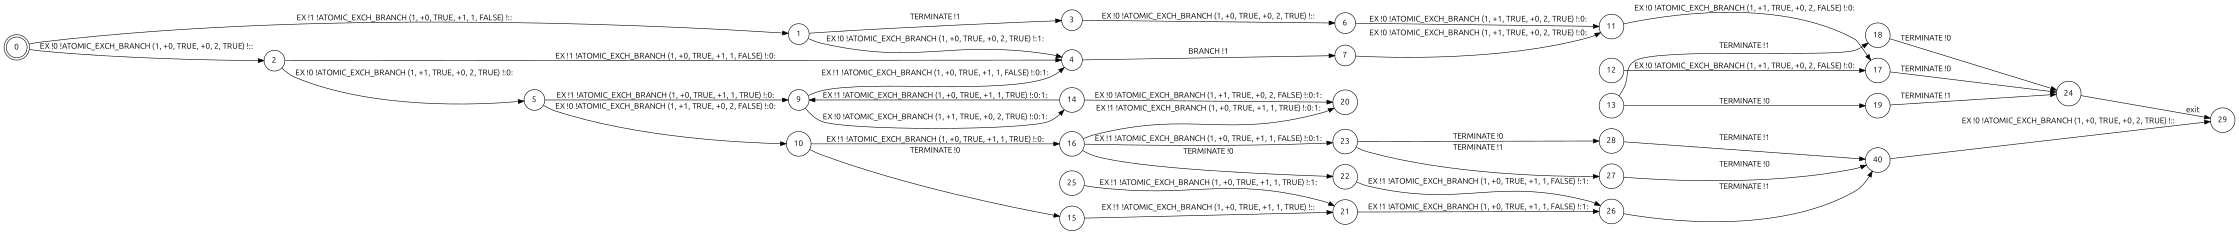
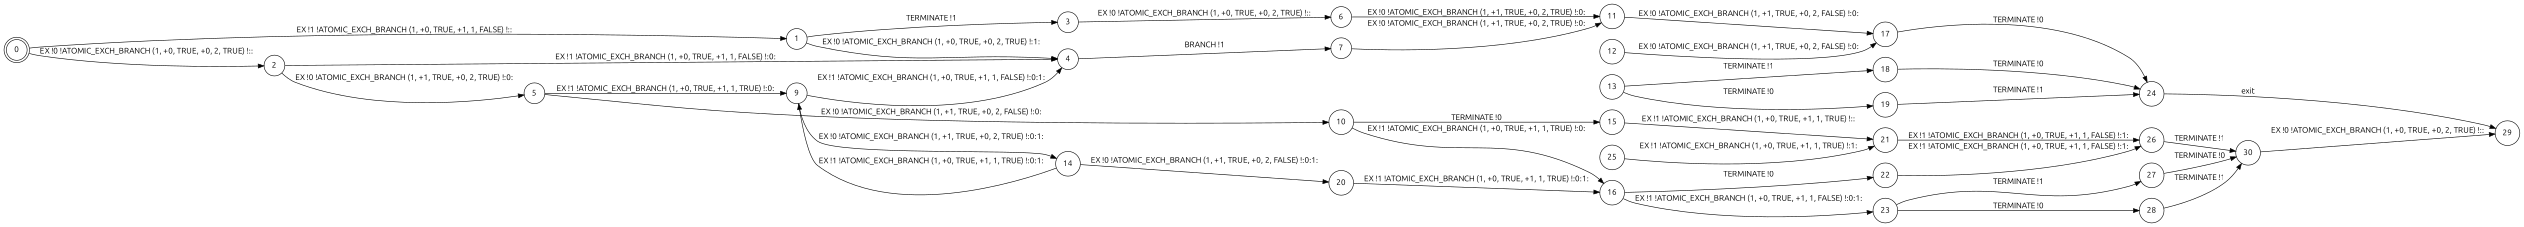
edge "16" -> "20": reversed
node "40": label "40" -> "30"
